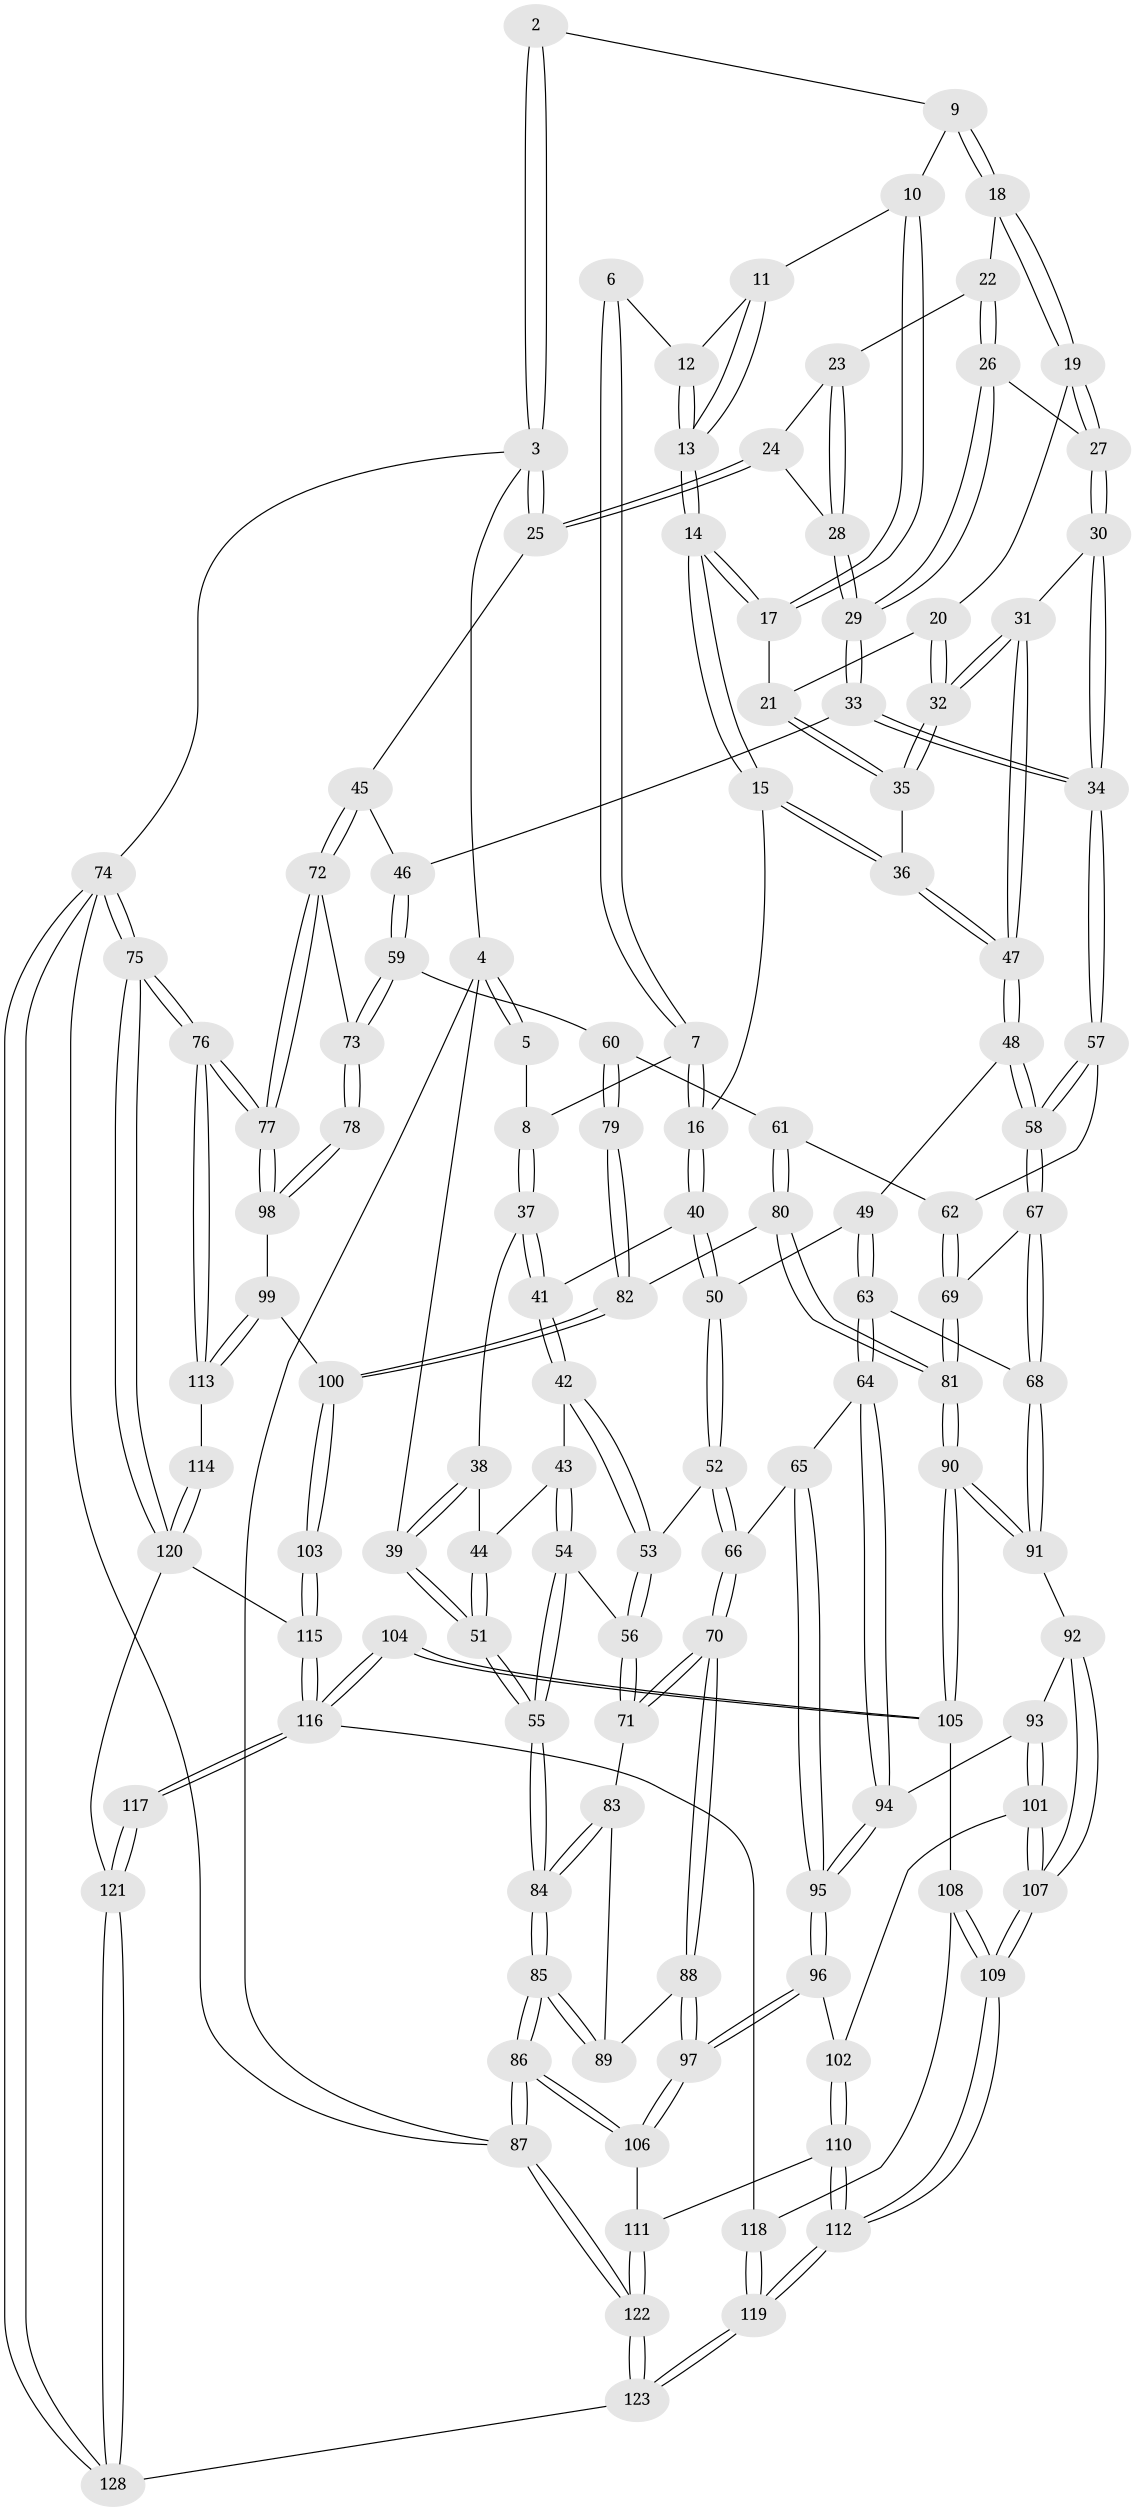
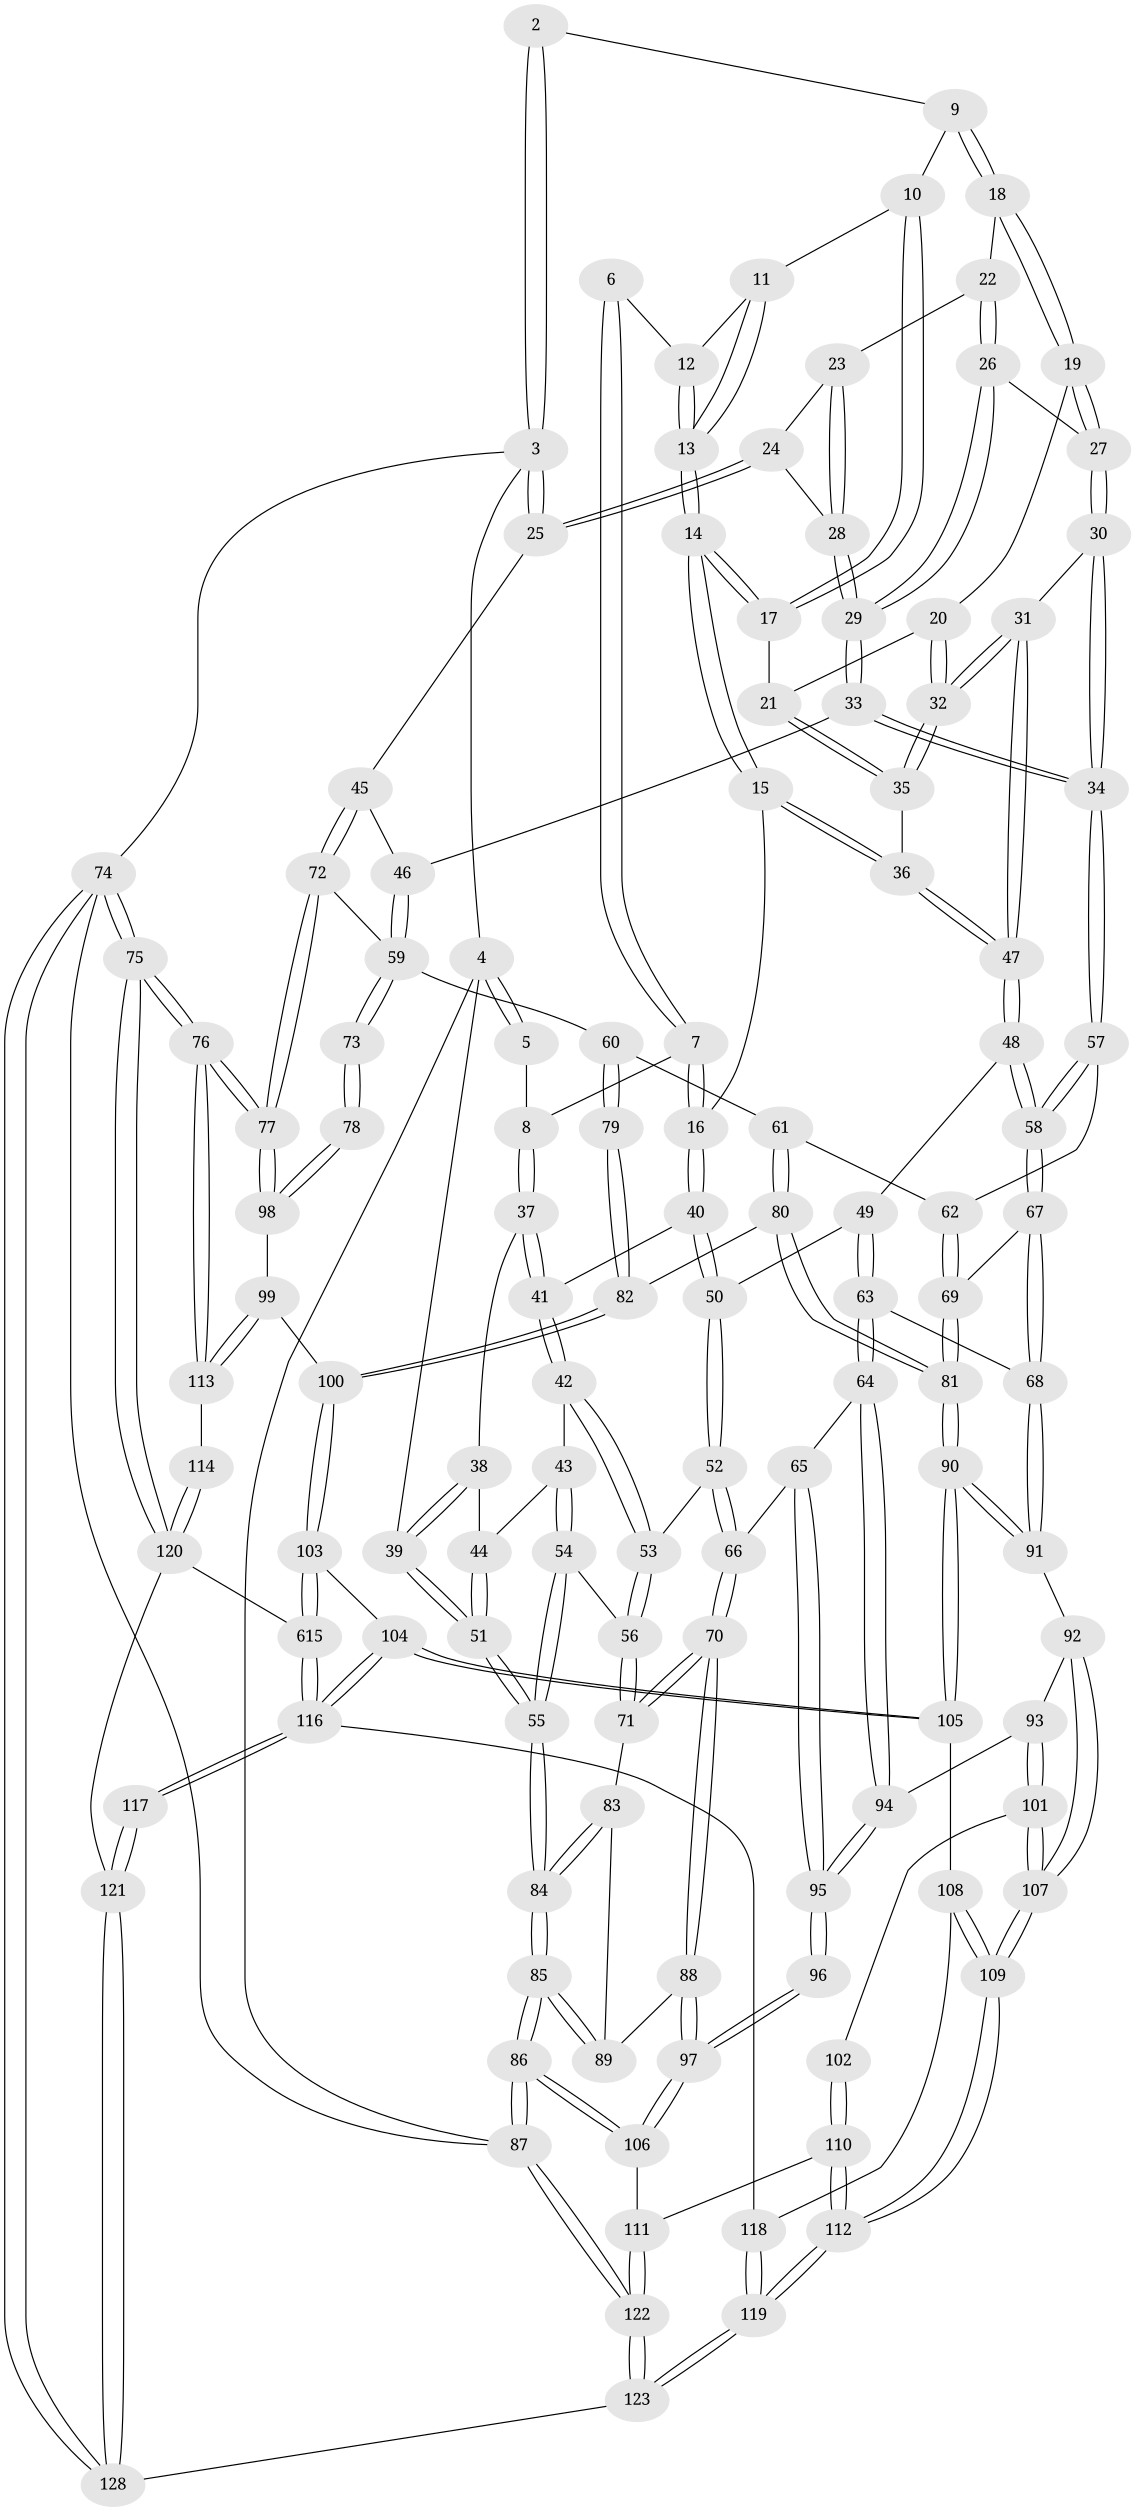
edge "72" -- "73": now "72" -- "59"
edge "103" -- "104": added
node "115": label "115" -> "615"
edge "96" -- "102": removed
